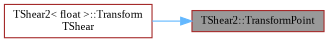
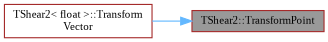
node "TShear2< float >::Transform TShear": label "TShear2< float >::Transform TShear" -> "TShear2< float >::Transform Vector"
